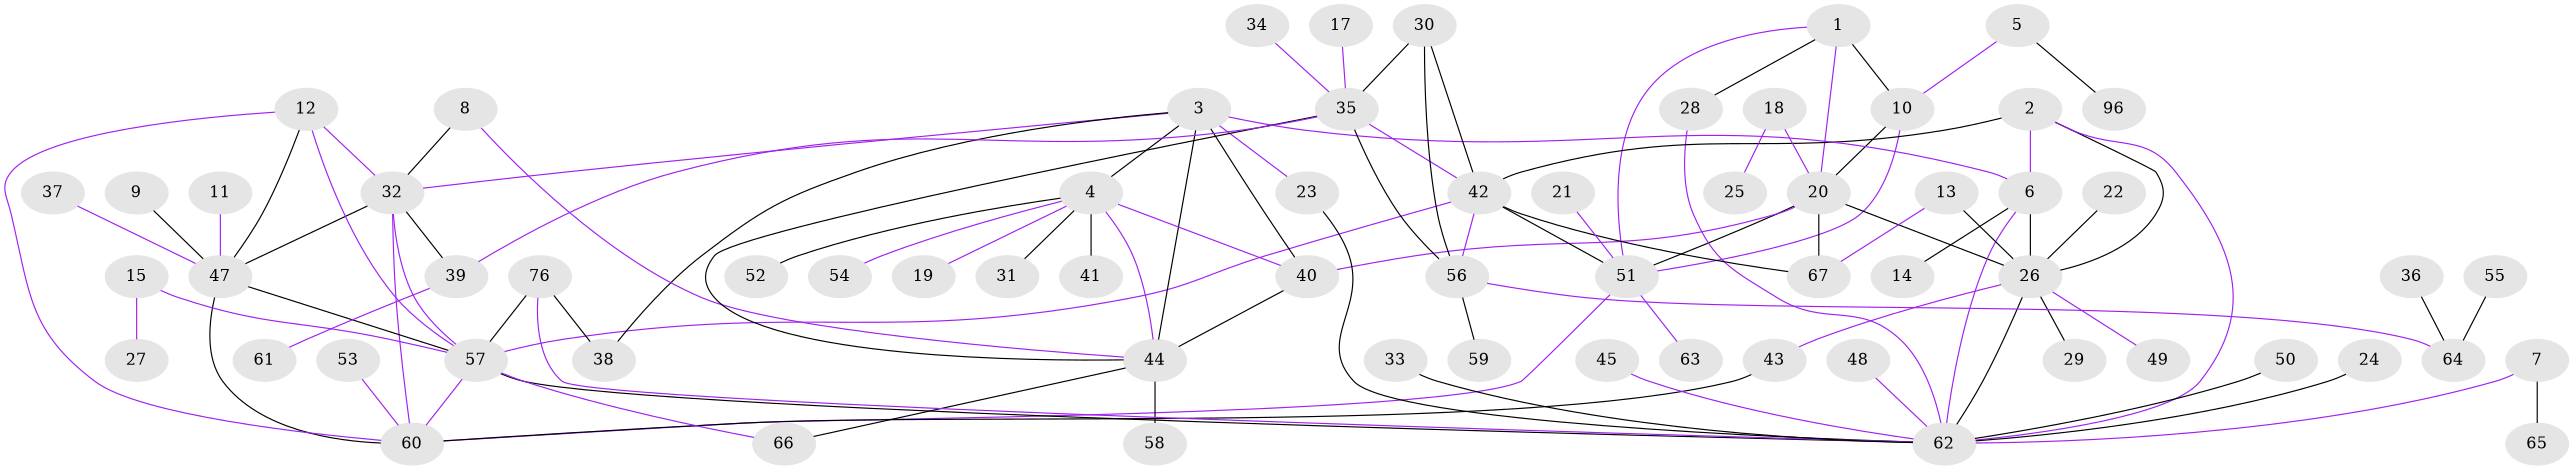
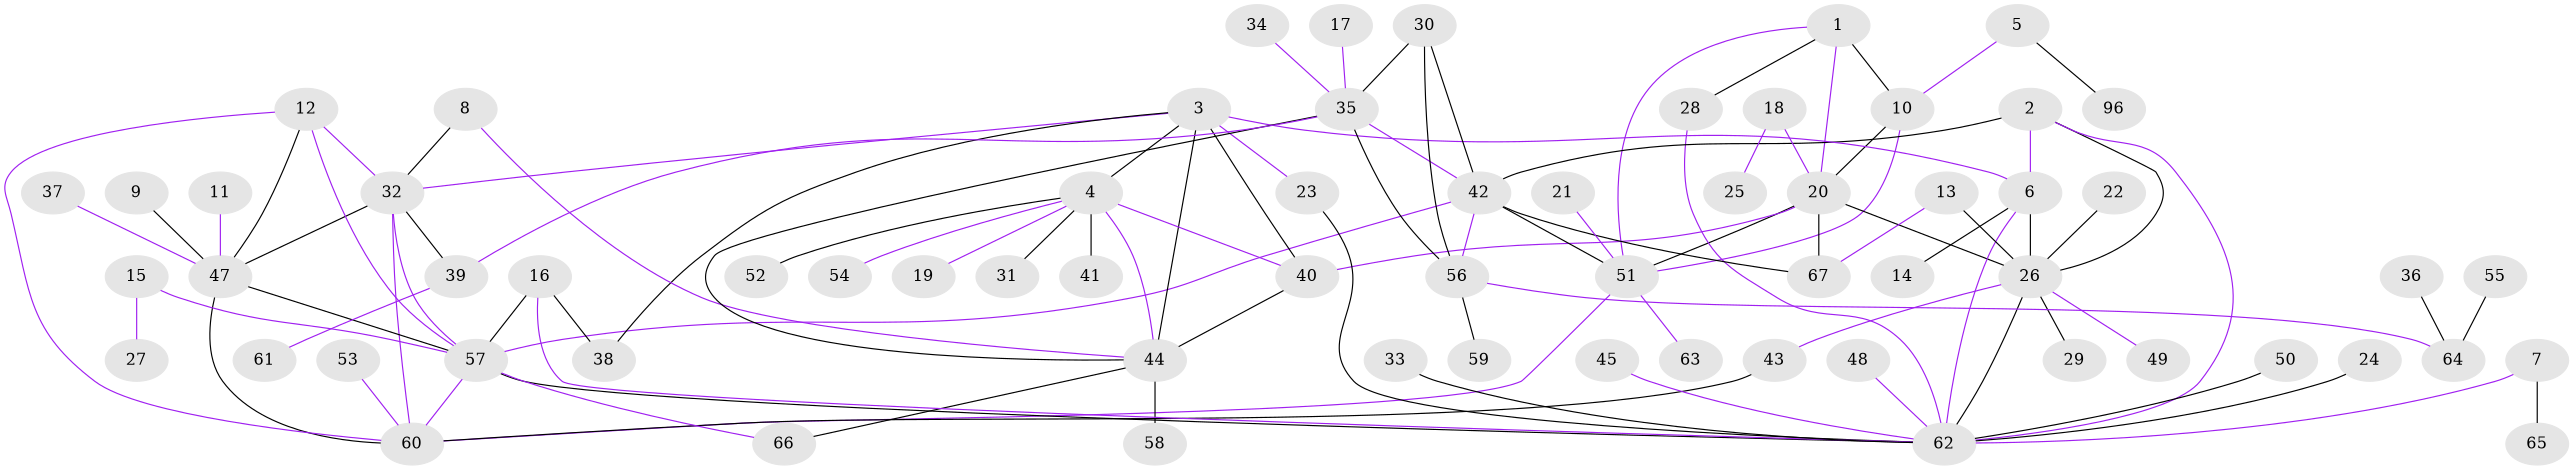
node "76": label "76" -> "16"
